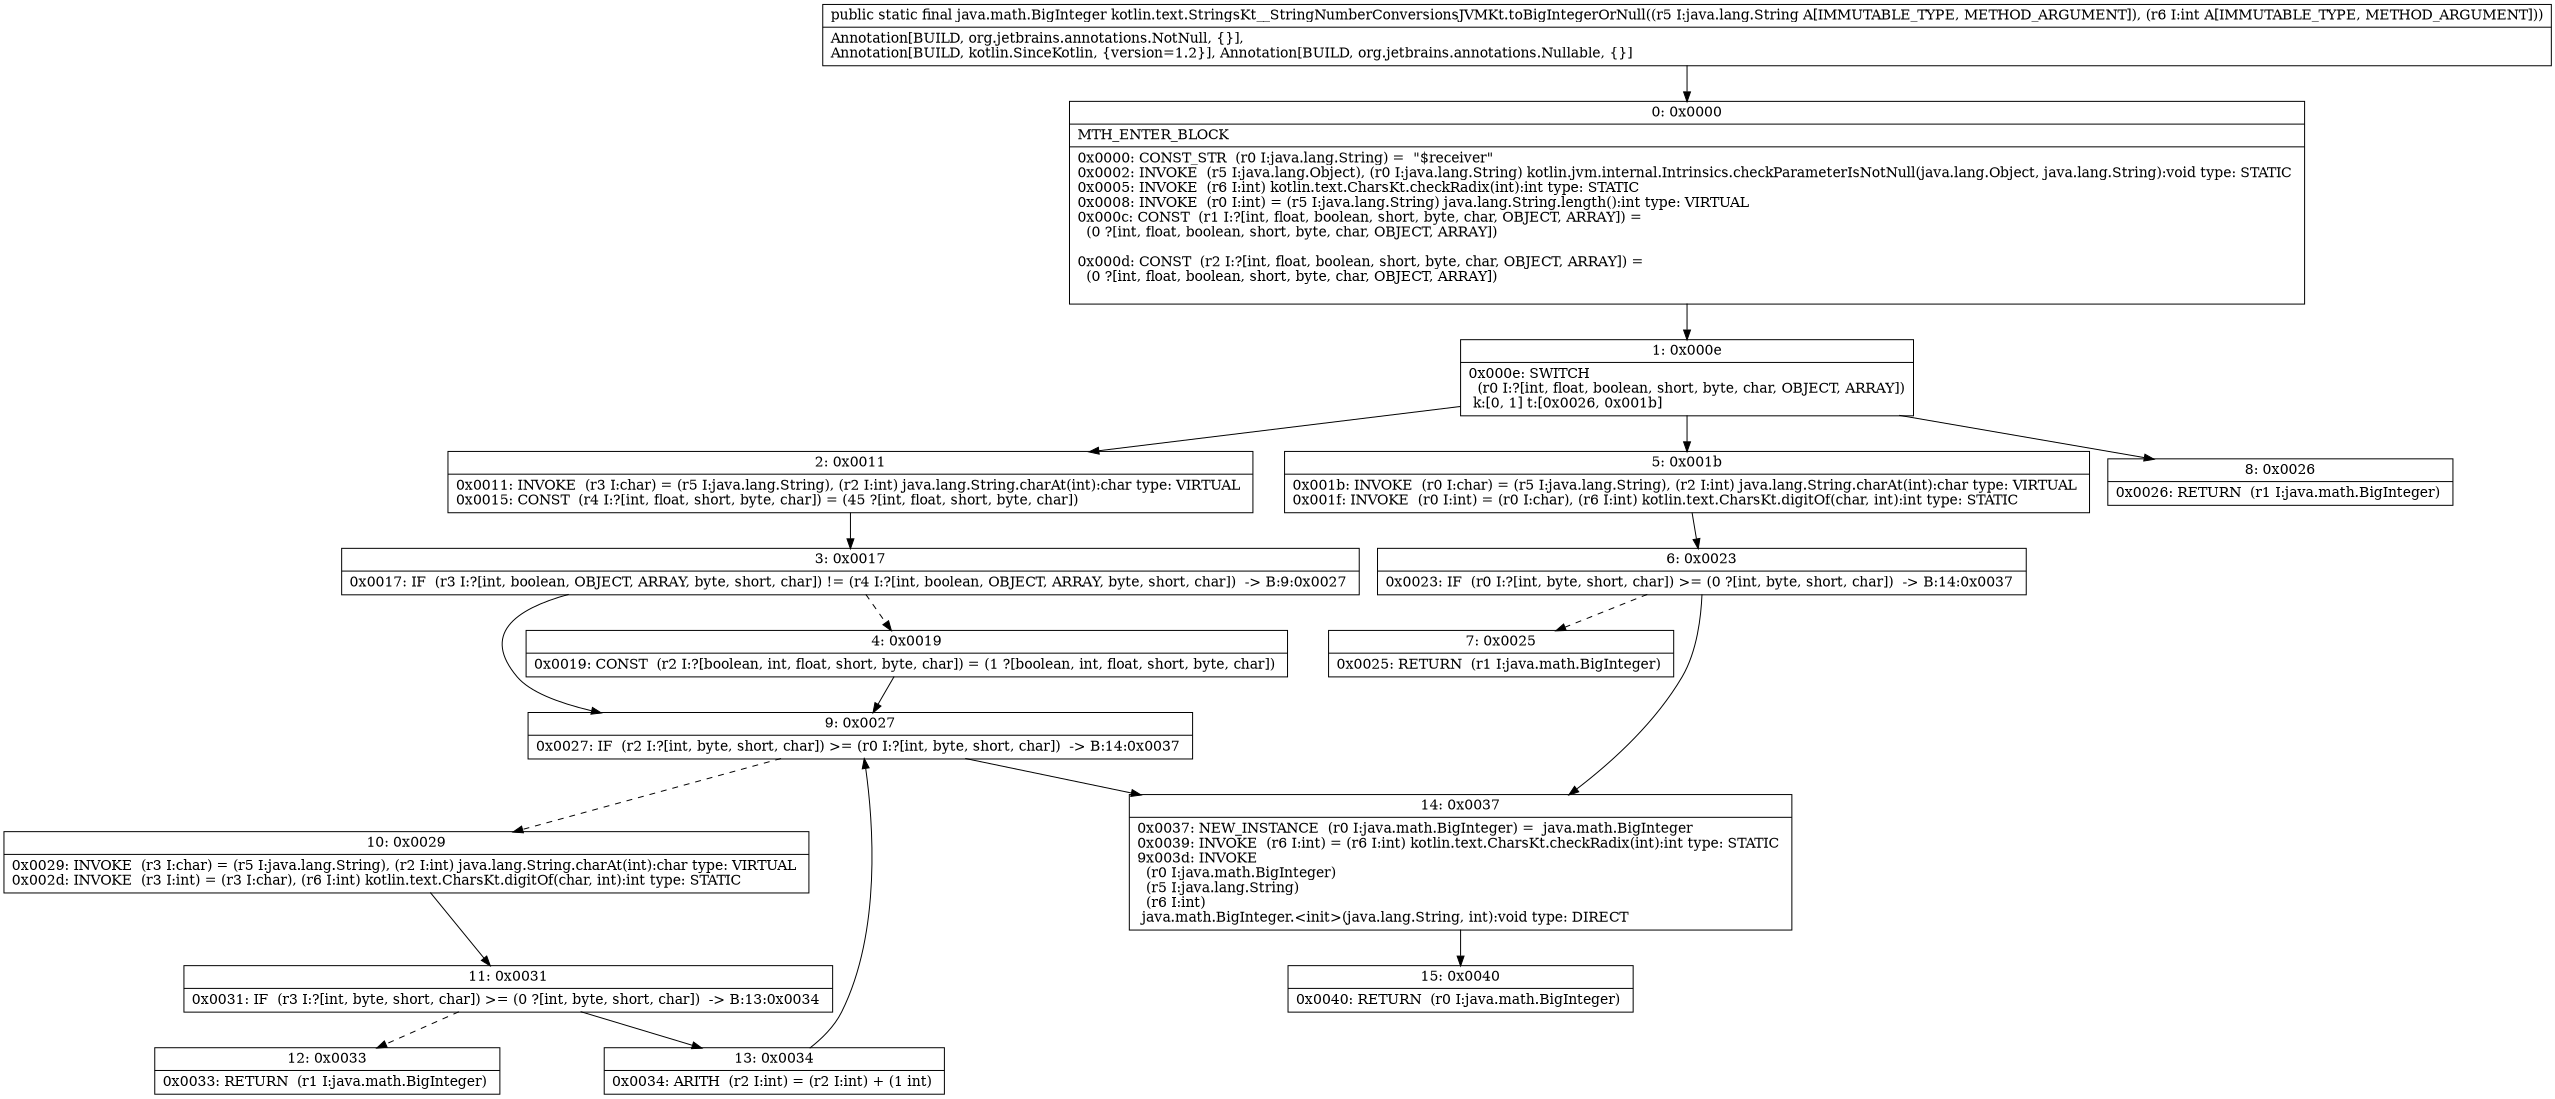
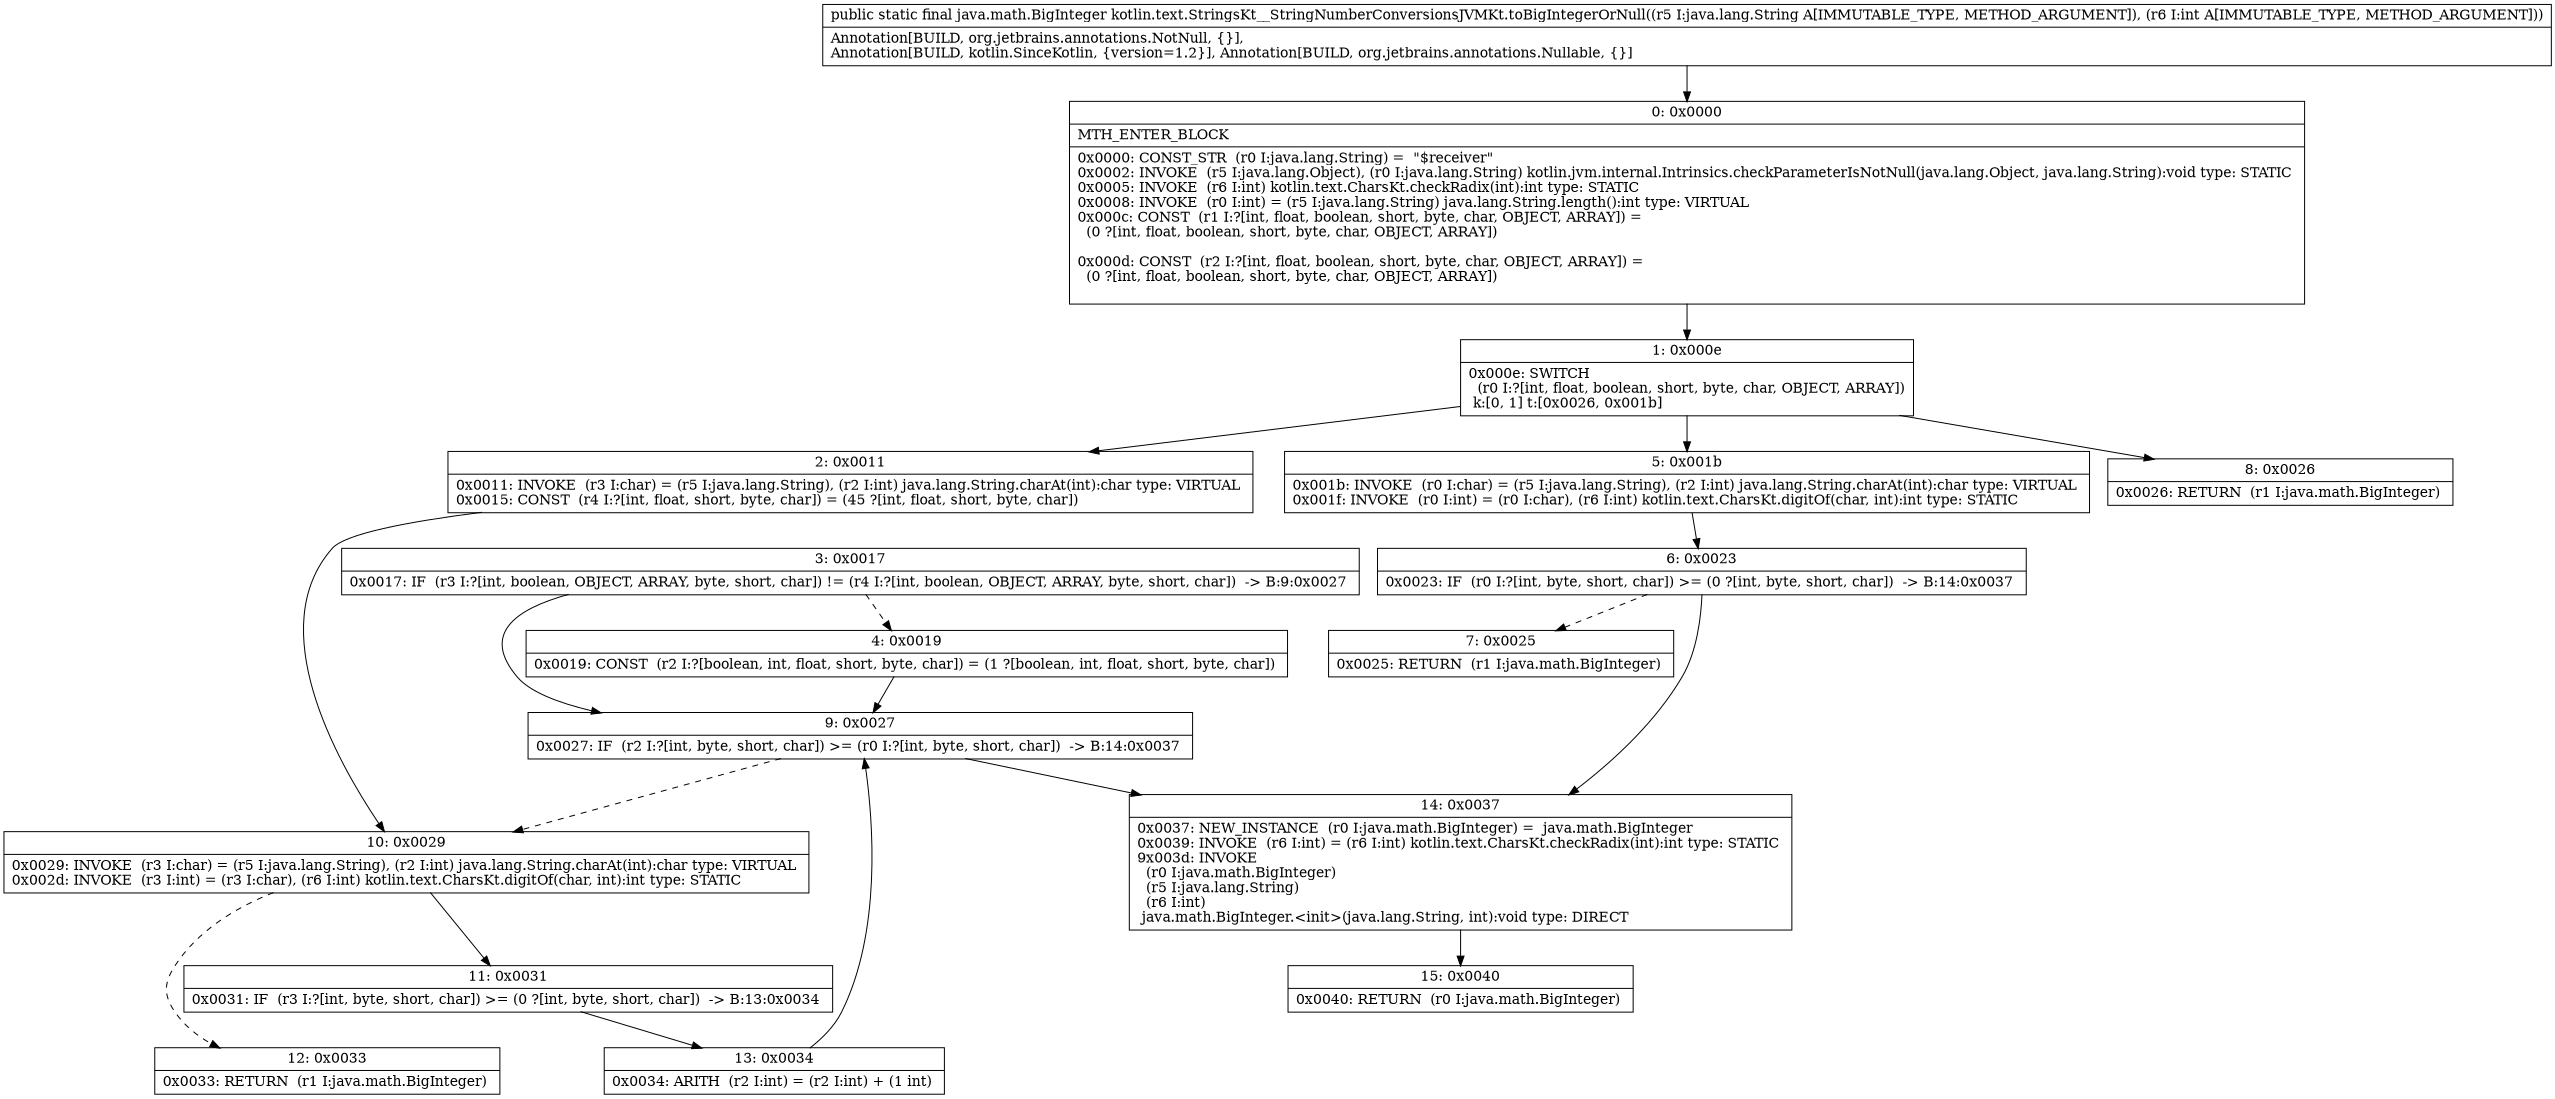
edge "2: 0x0011" -> "3: 0x0017": now "2: 0x0011" -> "10: 0x0029"
edge "11: 0x0031" -> "12: 0x0033": now "10: 0x0029" -> "12: 0x0033"
